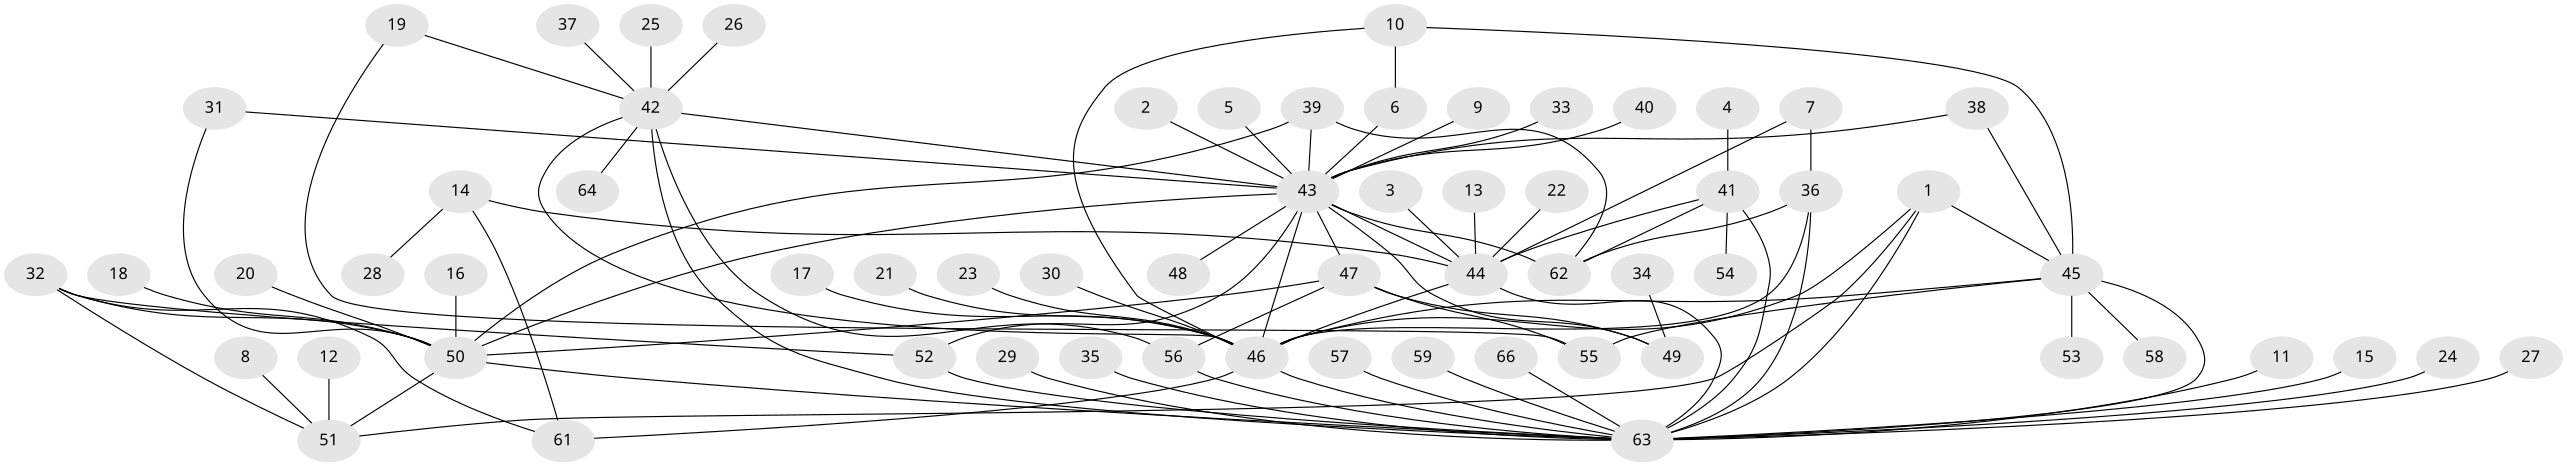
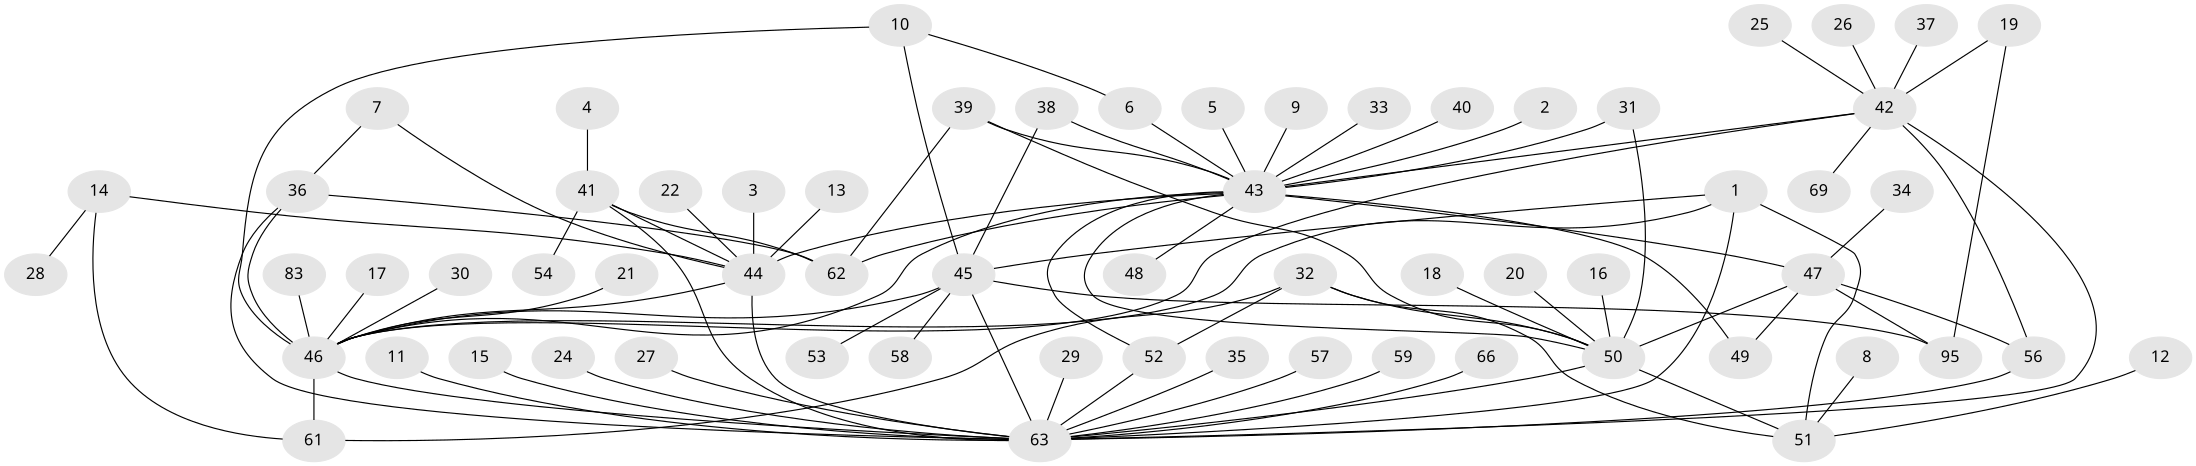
node "64": label "64" -> "69"
node "23": label "23" -> "83"
edge "34" -- "49": now "34" -- "47"
node "55": label "55" -> "95"
